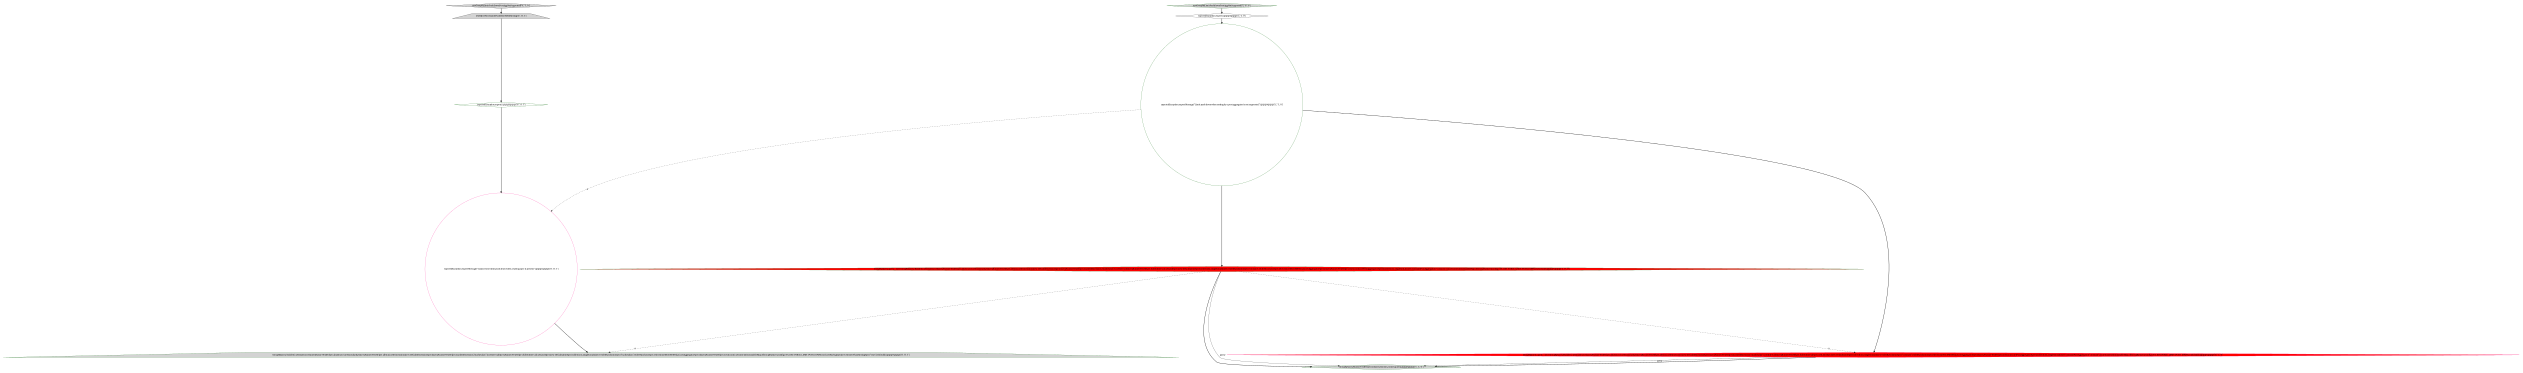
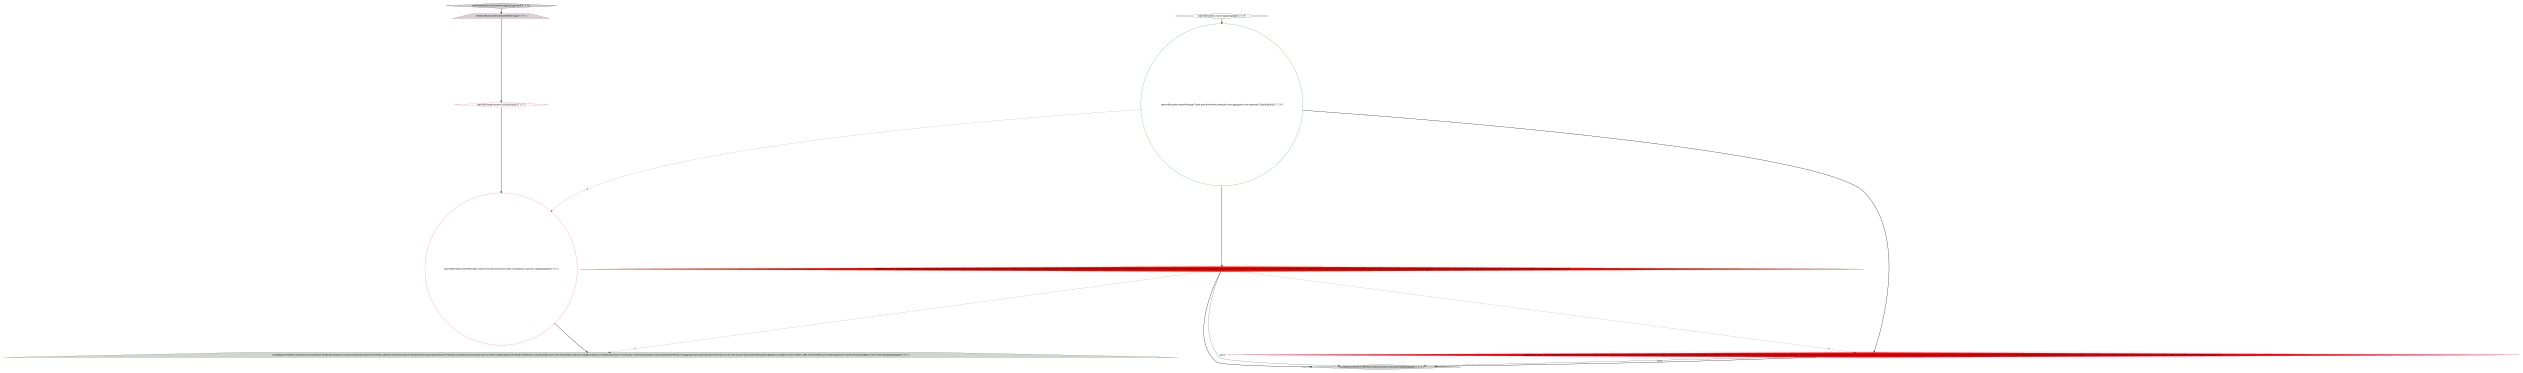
node "testGroupByLimitPushDownPostAggNotSupported['1', '0', '0']": removed
node "testRejectForceLimitPushDownWithHaving['0', '0', '1']": color black -> deeppink
node "expectedException.expect()@@@3@@@['0', '0', '1']": color darkgreen -> deeppink
